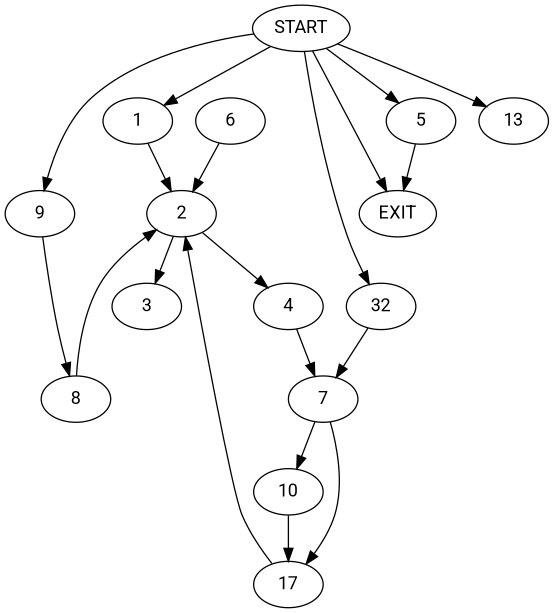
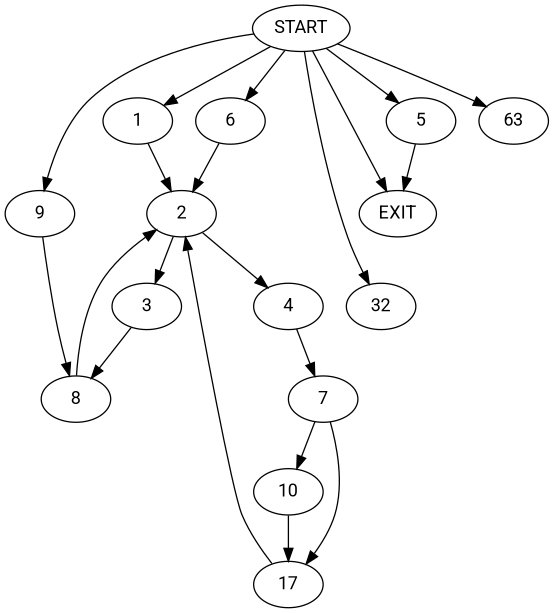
edge "START" -> "6": added
node "13": label "13" -> "63"
edge "32" -> "7": removed
edge "3" -> "8": added
